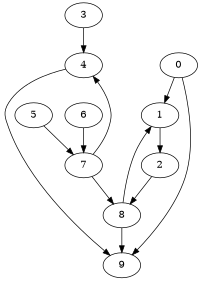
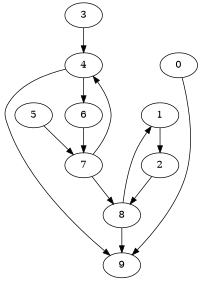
edge "4" -> "6": added
edge "0" -> "1": removed
